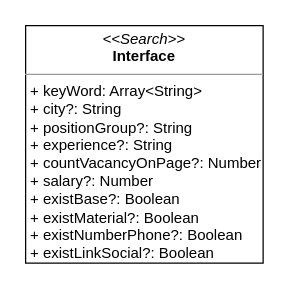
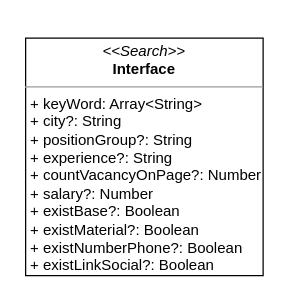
node "<<Search>> Interface + keyWord: Array<String> + city?: String + positionGroup?: String + experience?: String + countVacancyOnPage?: Number + salary?: Number + existBase?: Boolean + existMaterial?: Boolean + existNumberPhone?: Boolean + existLinkSocial?: Boolean": moved (144, 144) -> (144, 157)
